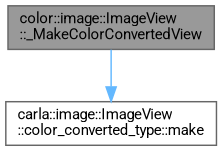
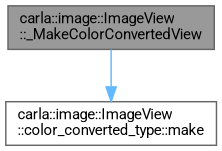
node "color::image::ImageView ::_MakeColorConvertedView": label "color::image::ImageView ::_MakeColorConvertedView" -> "carla::image::ImageView ::_MakeColorConvertedView"
